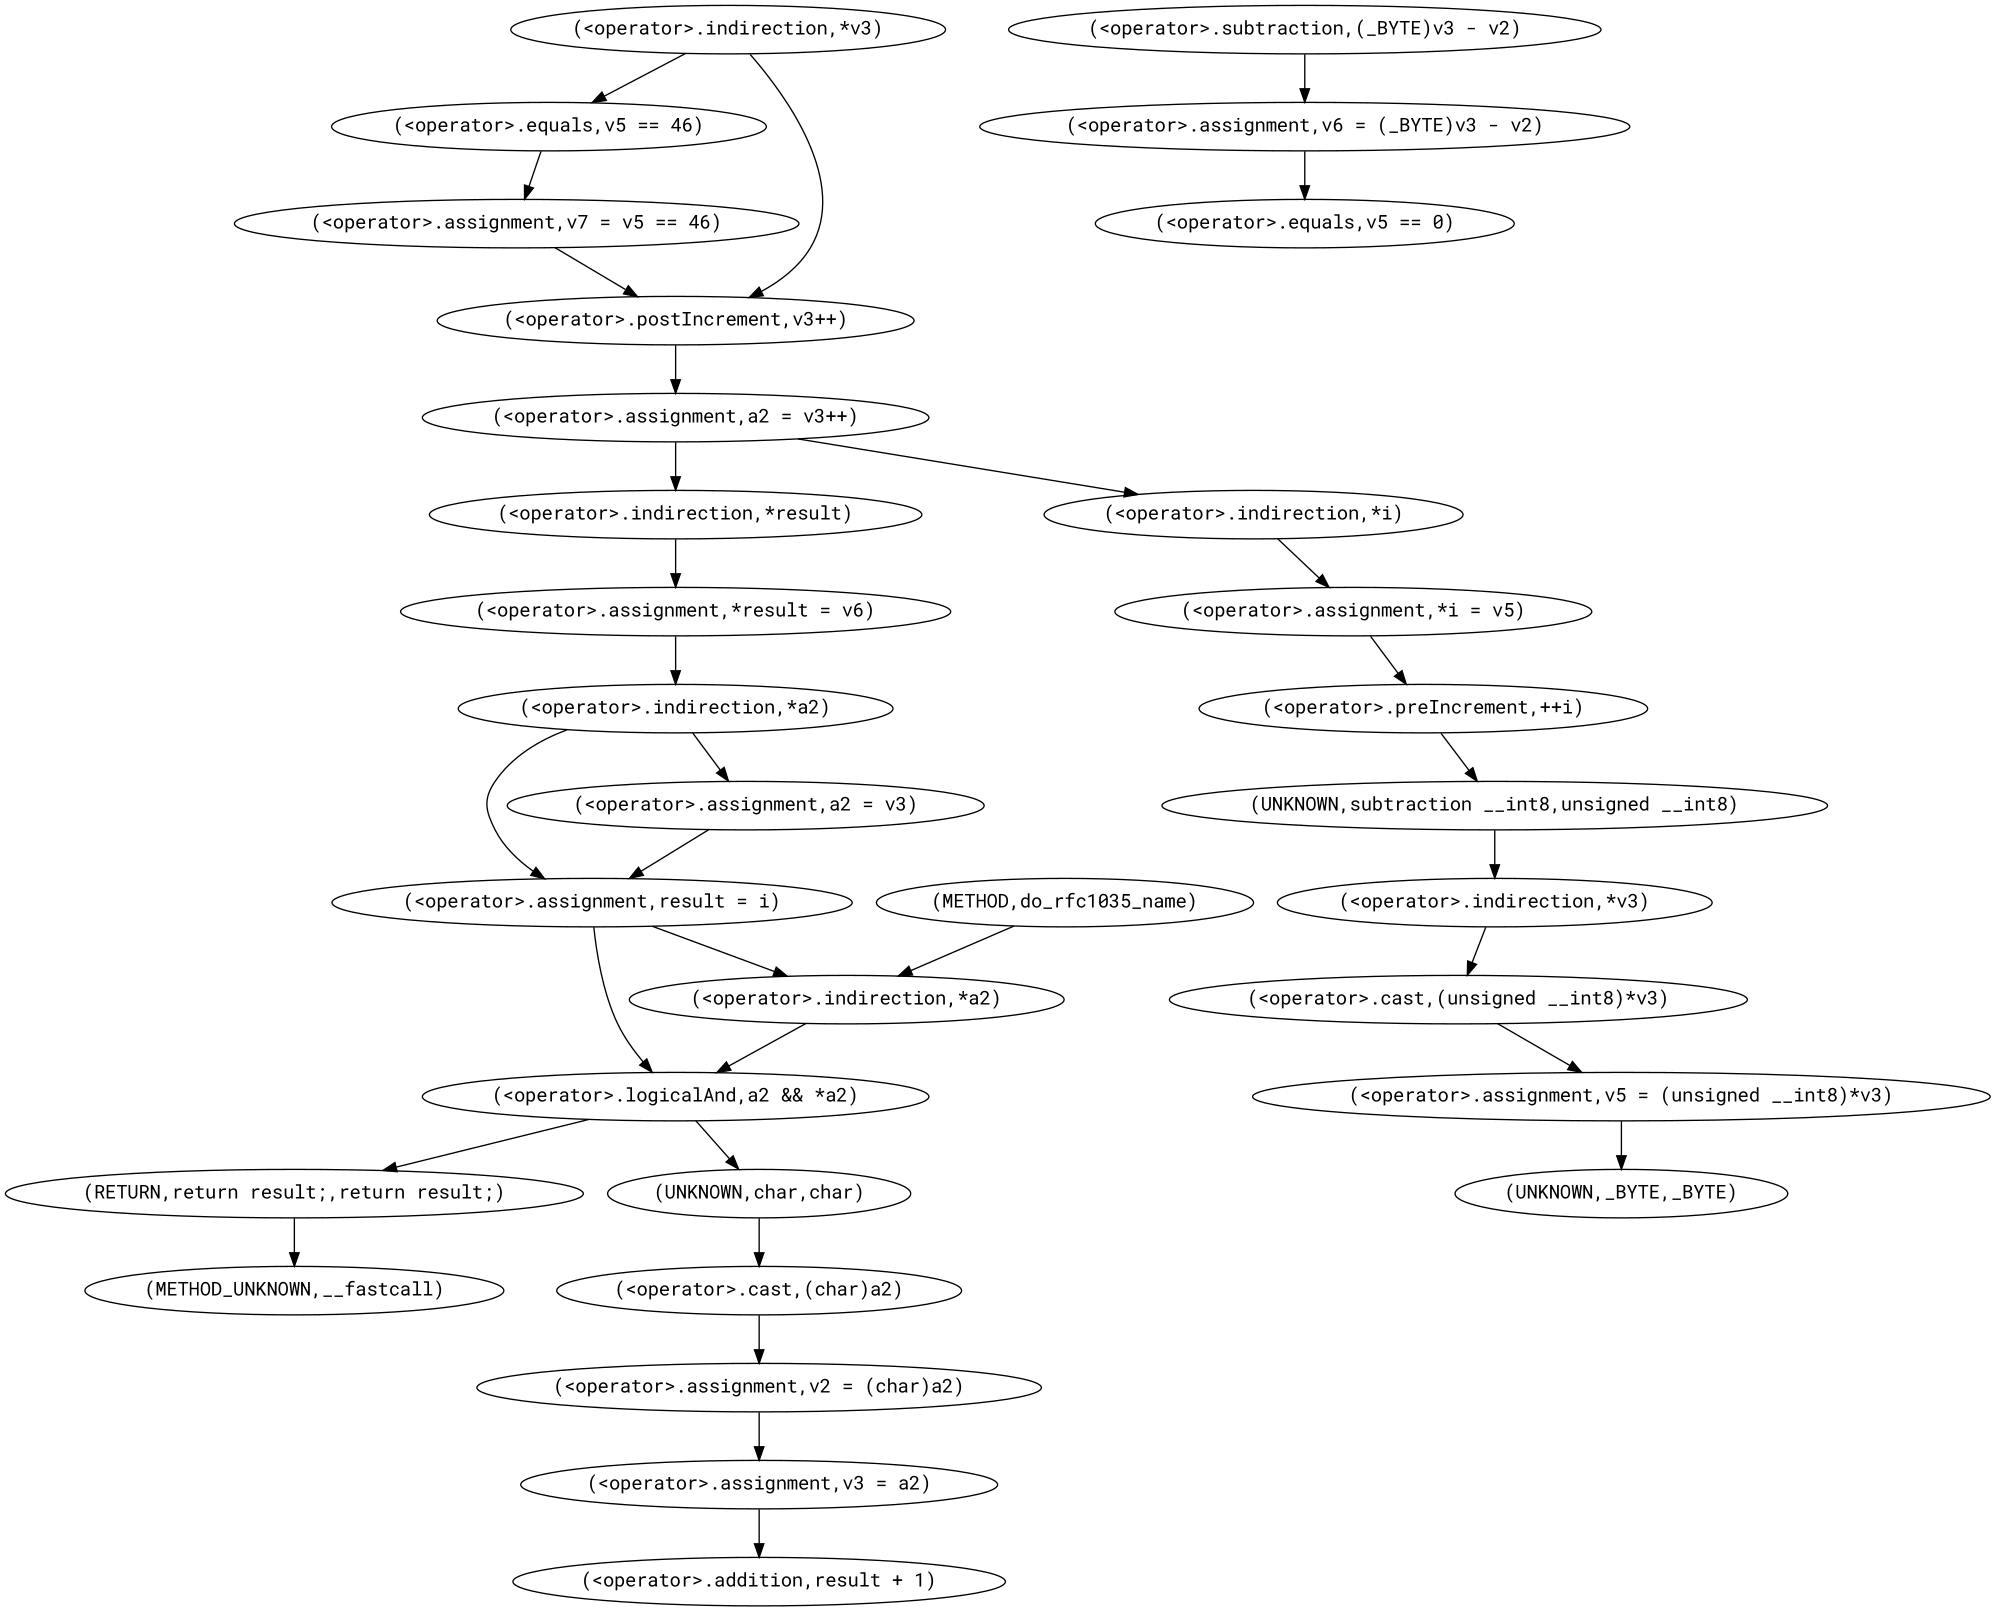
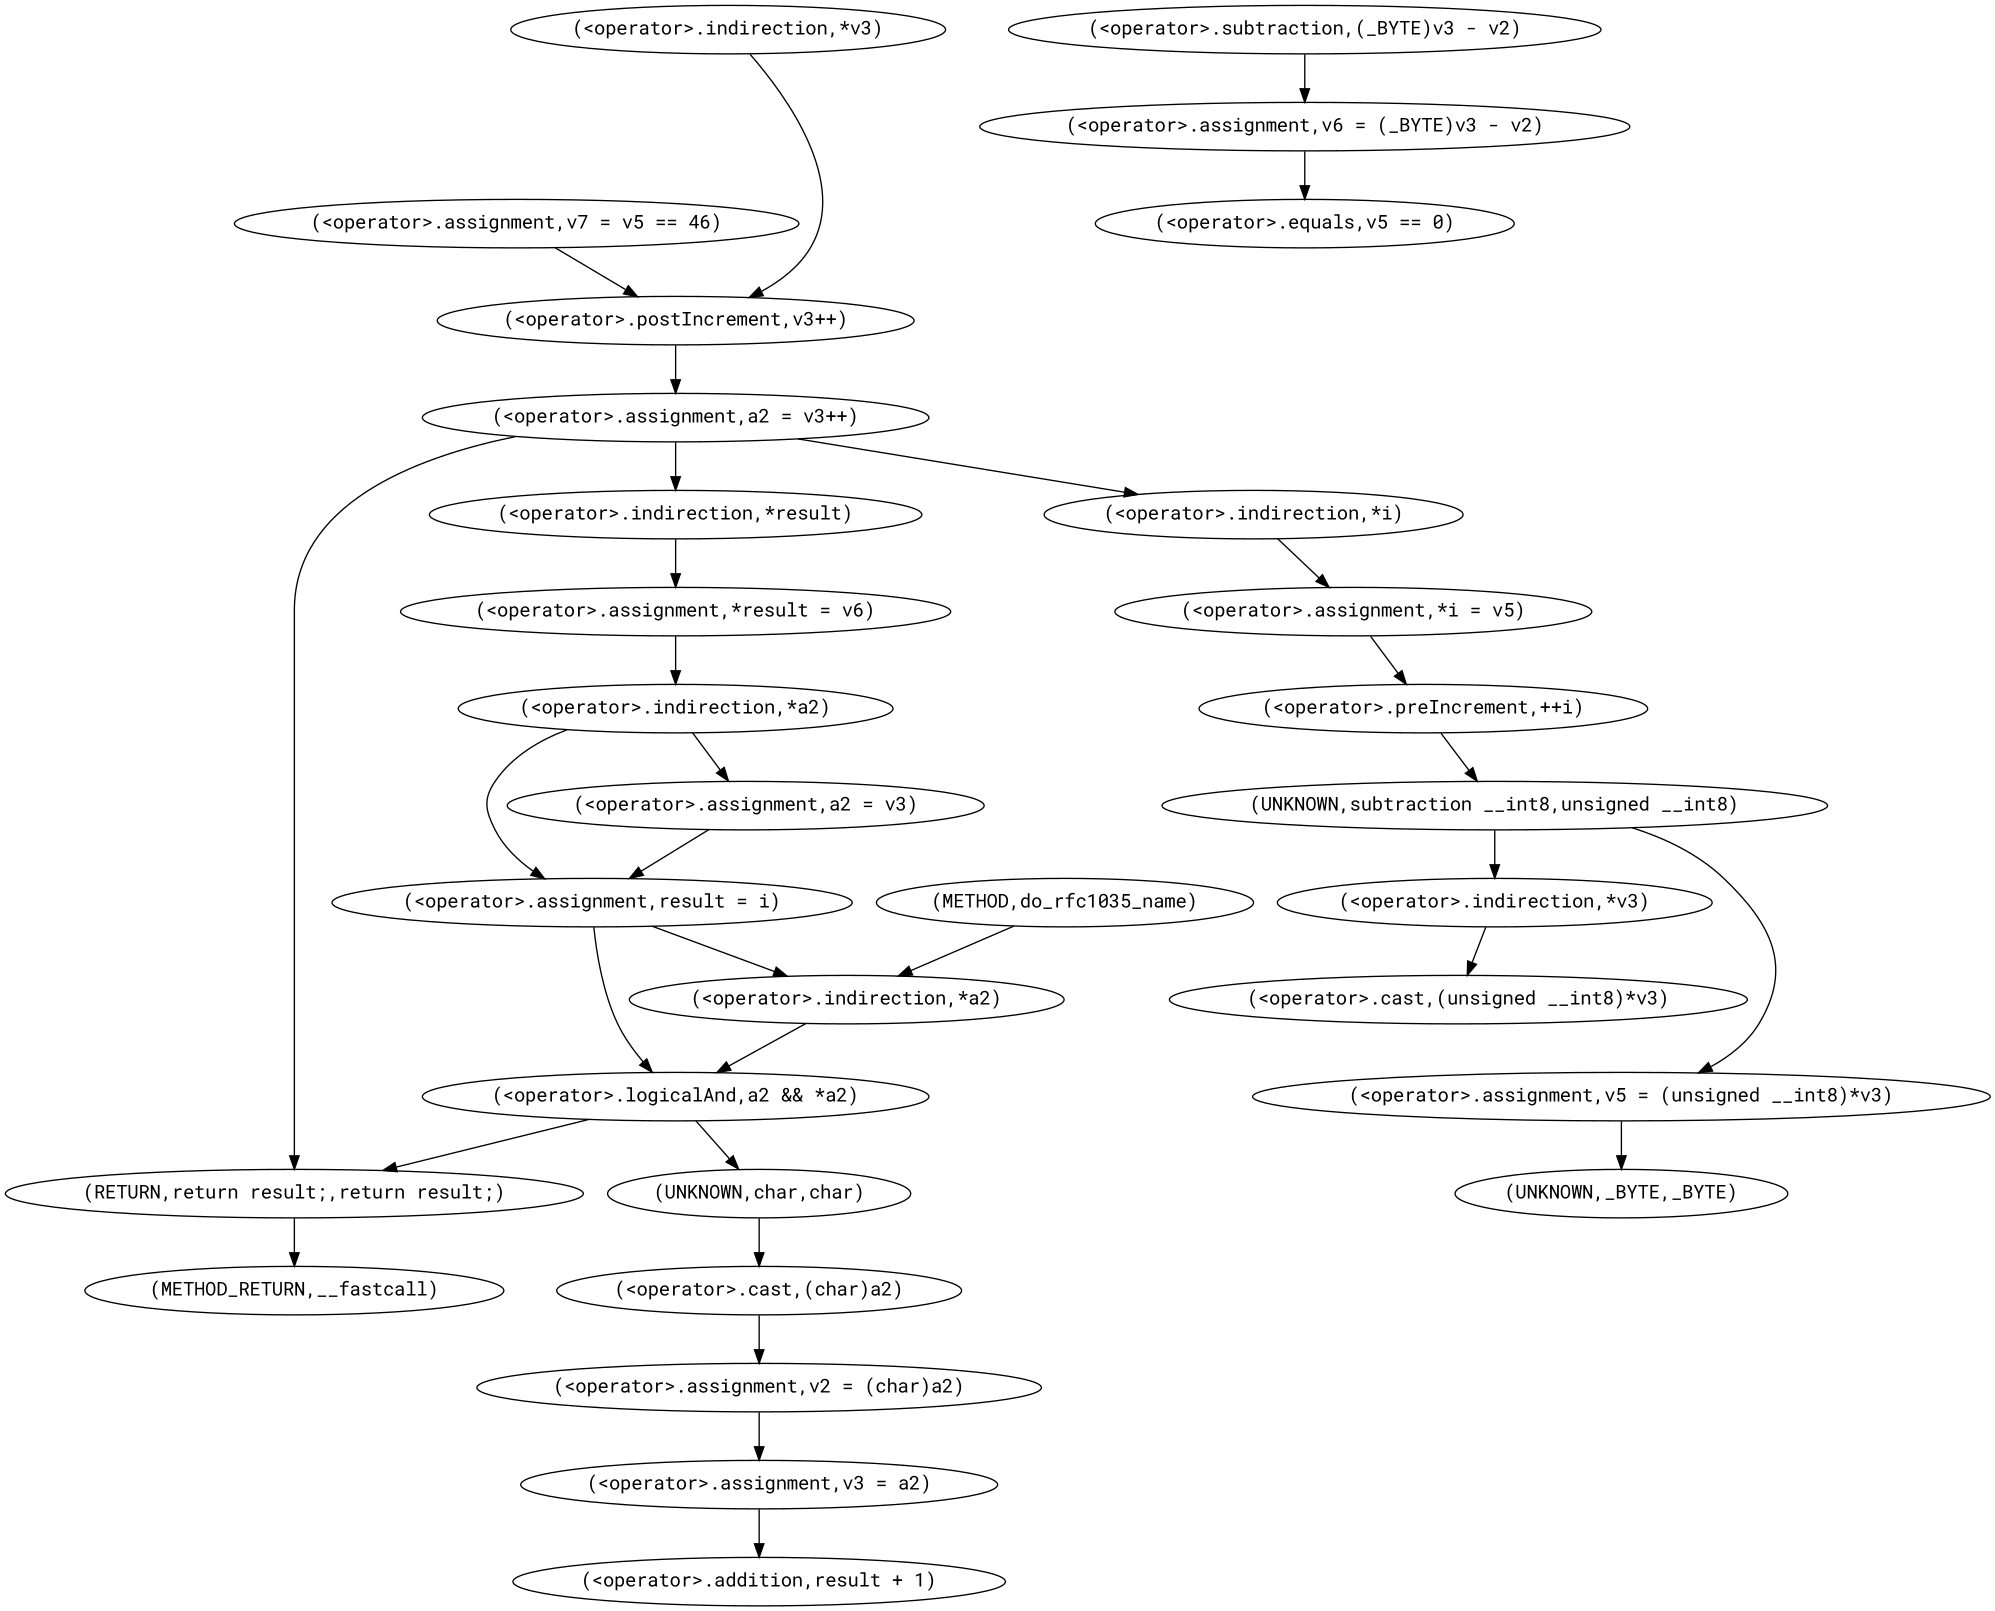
node "(<operator>.equals,v5 == 46)": removed
edge "(<operator>.assignment,a2 = v3++)" -> "(RETURN,return result;,return result;)": added
edge "(<operator>.cast,(unsigned __int8)*v3)" -> "(<operator>.assignment,v5 = (unsigned __int8)*v3)": now "(UNKNOWN,subtraction __int8,unsigned __int8)" -> "(<operator>.assignment,v5 = (unsigned __int8)*v3)"
node "(METHOD_UNKNOWN,__fastcall)": label "(METHOD_UNKNOWN,__fastcall)" -> "(METHOD_RETURN,__fastcall)"
